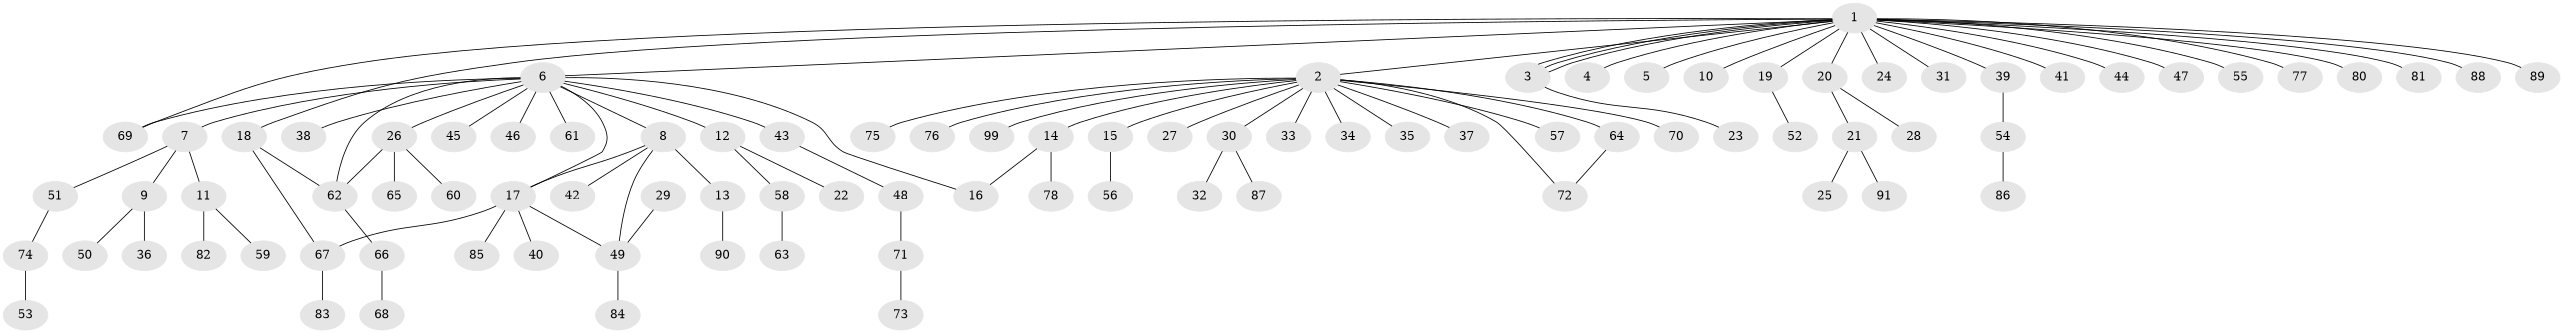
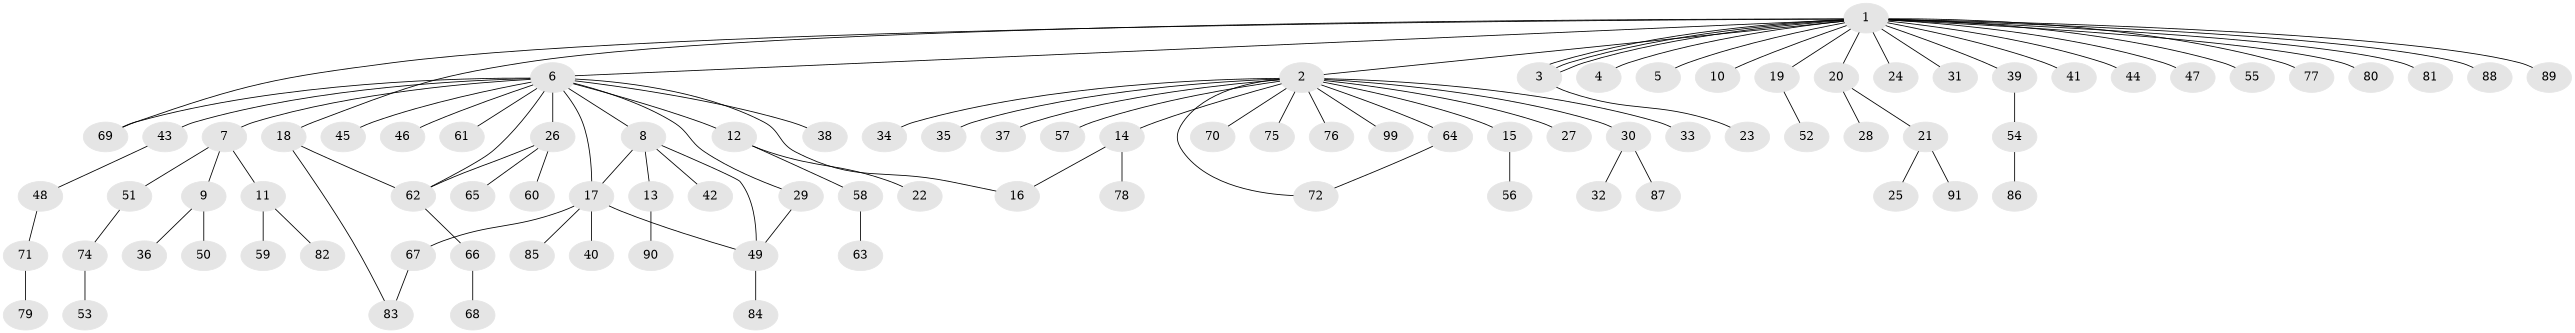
edge "6" -- "29": added
edge "18" -- "67": now "18" -- "83"
node "73": label "73" -> "79"
